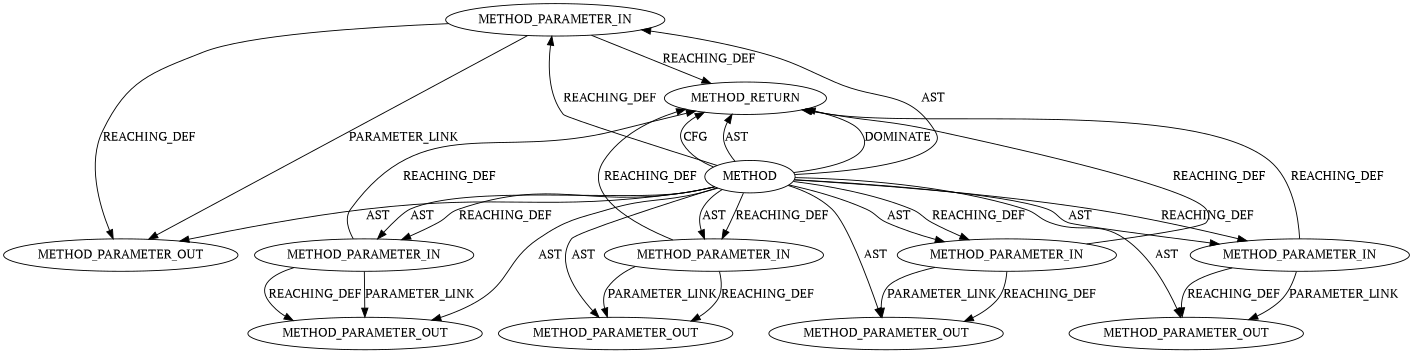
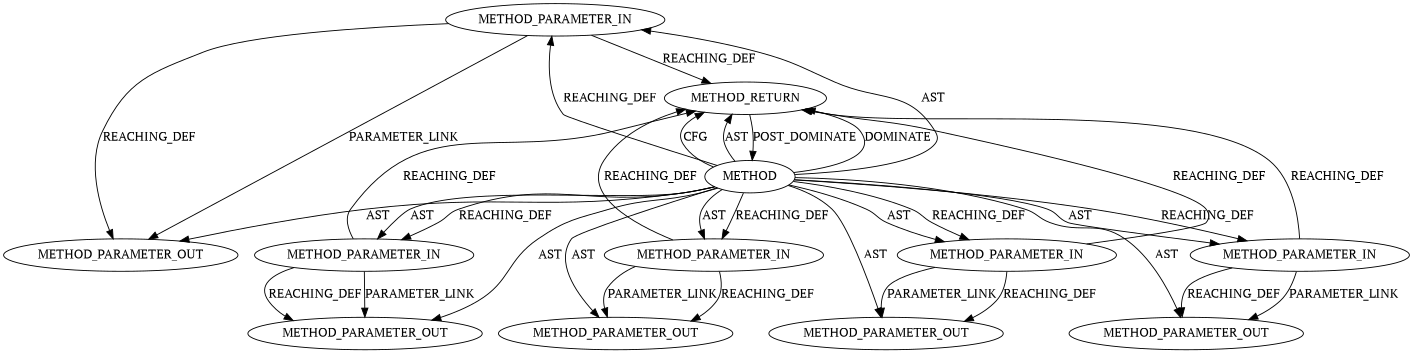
edge "METHOD_RETURN" -> "METHOD": added, label "POST_DOMINATE"
